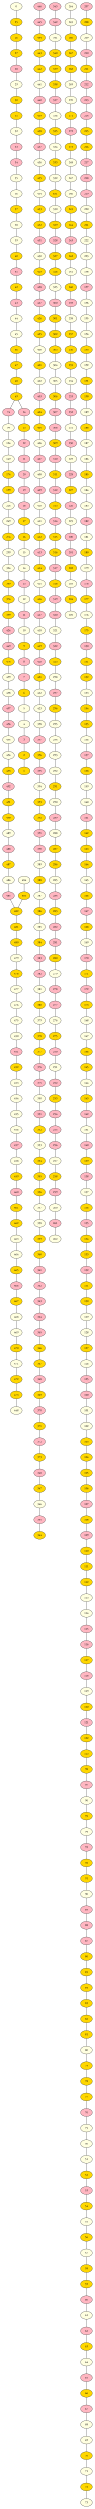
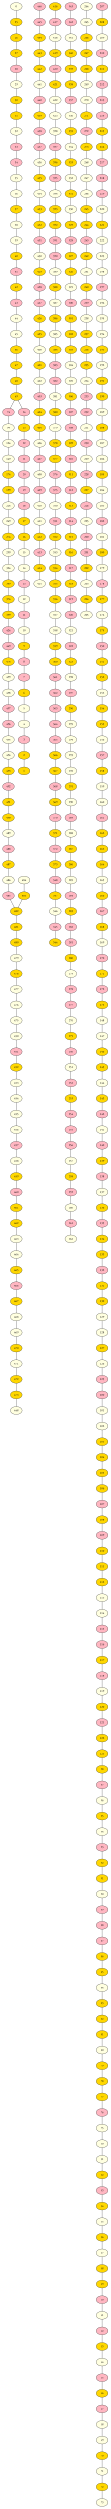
node "438": fillcolor gold -> lightpink
edge "415" -- "416": removed
node "84": fillcolor gold -> lightyellow
